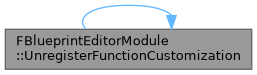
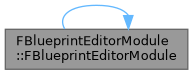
node "FBlueprintEditorModule ::UnregisterFunctionCustomization": label "FBlueprintEditorModule ::UnregisterFunctionCustomization" -> "FBlueprintEditorModule ::FBlueprintEditorModule"
